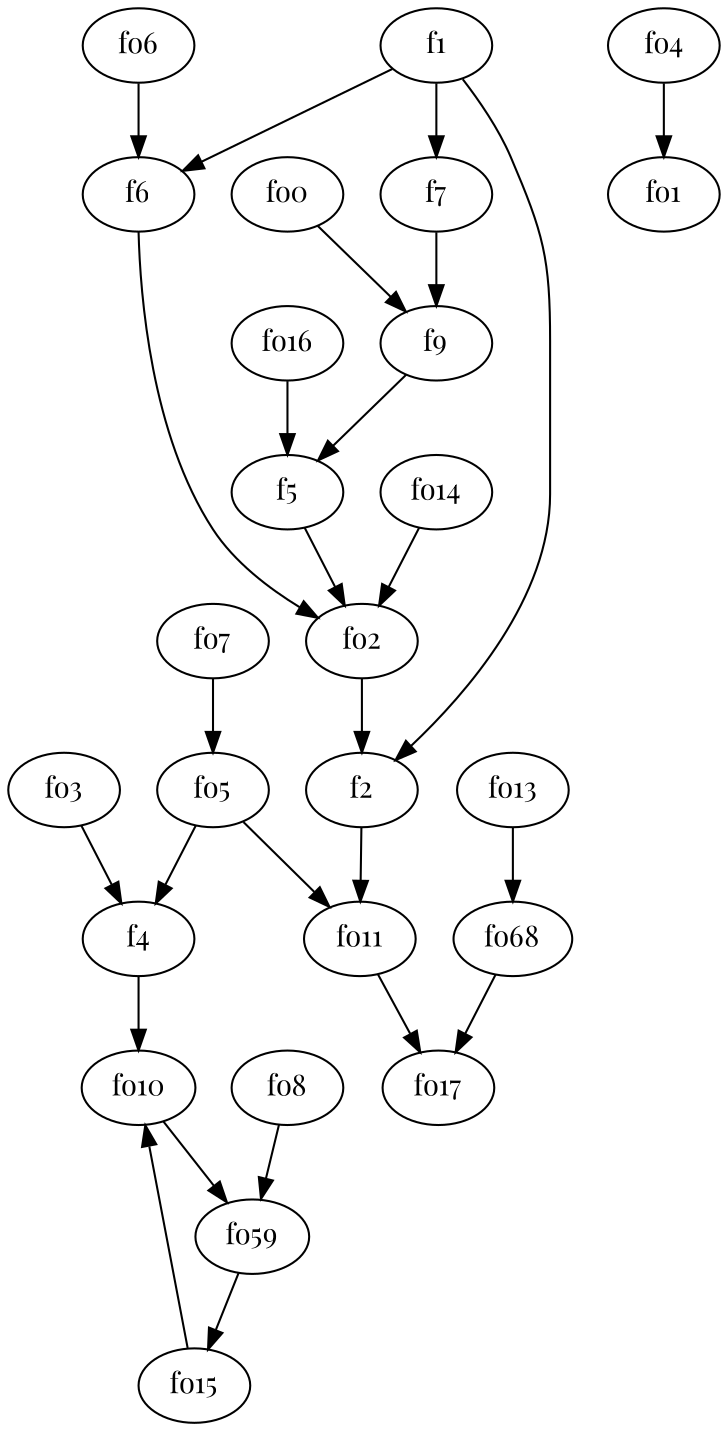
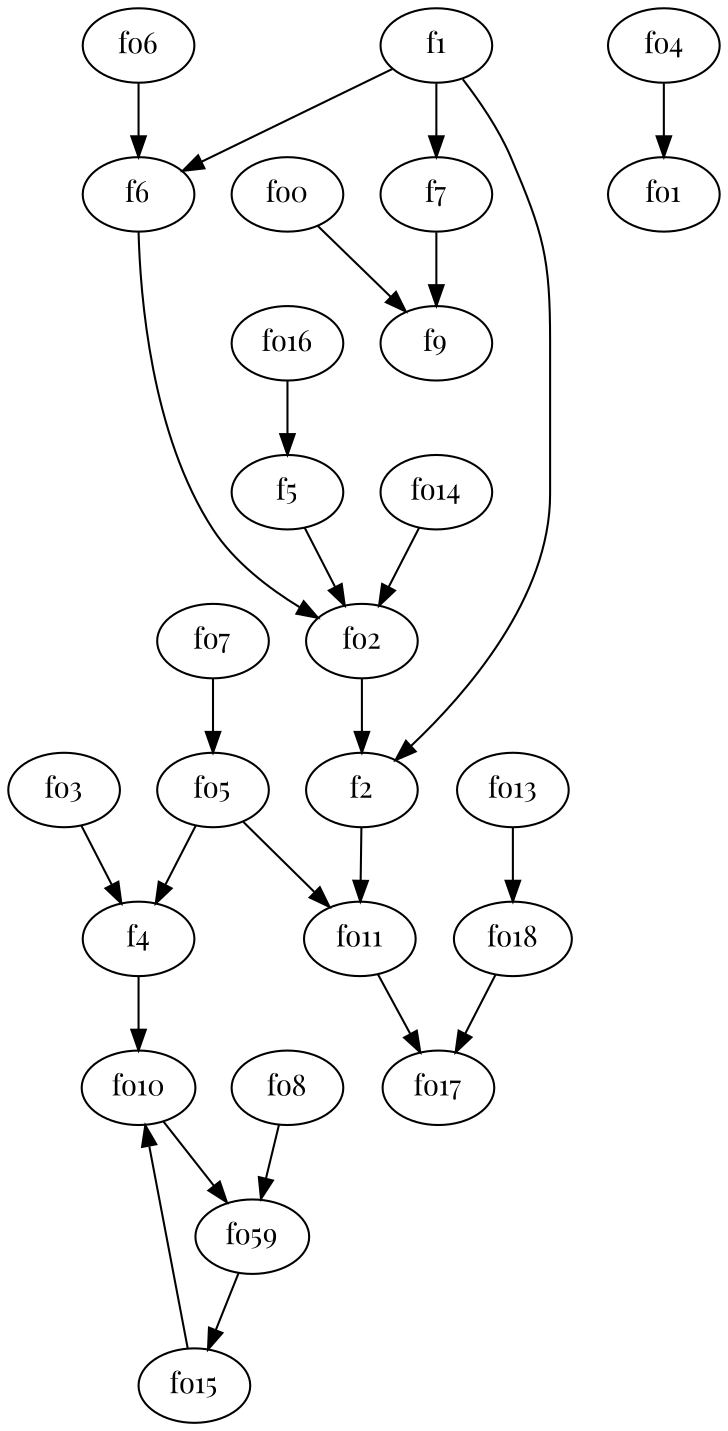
edge "f9" -> "f5": removed
node "fo68": label "fo68" -> "fo18"
